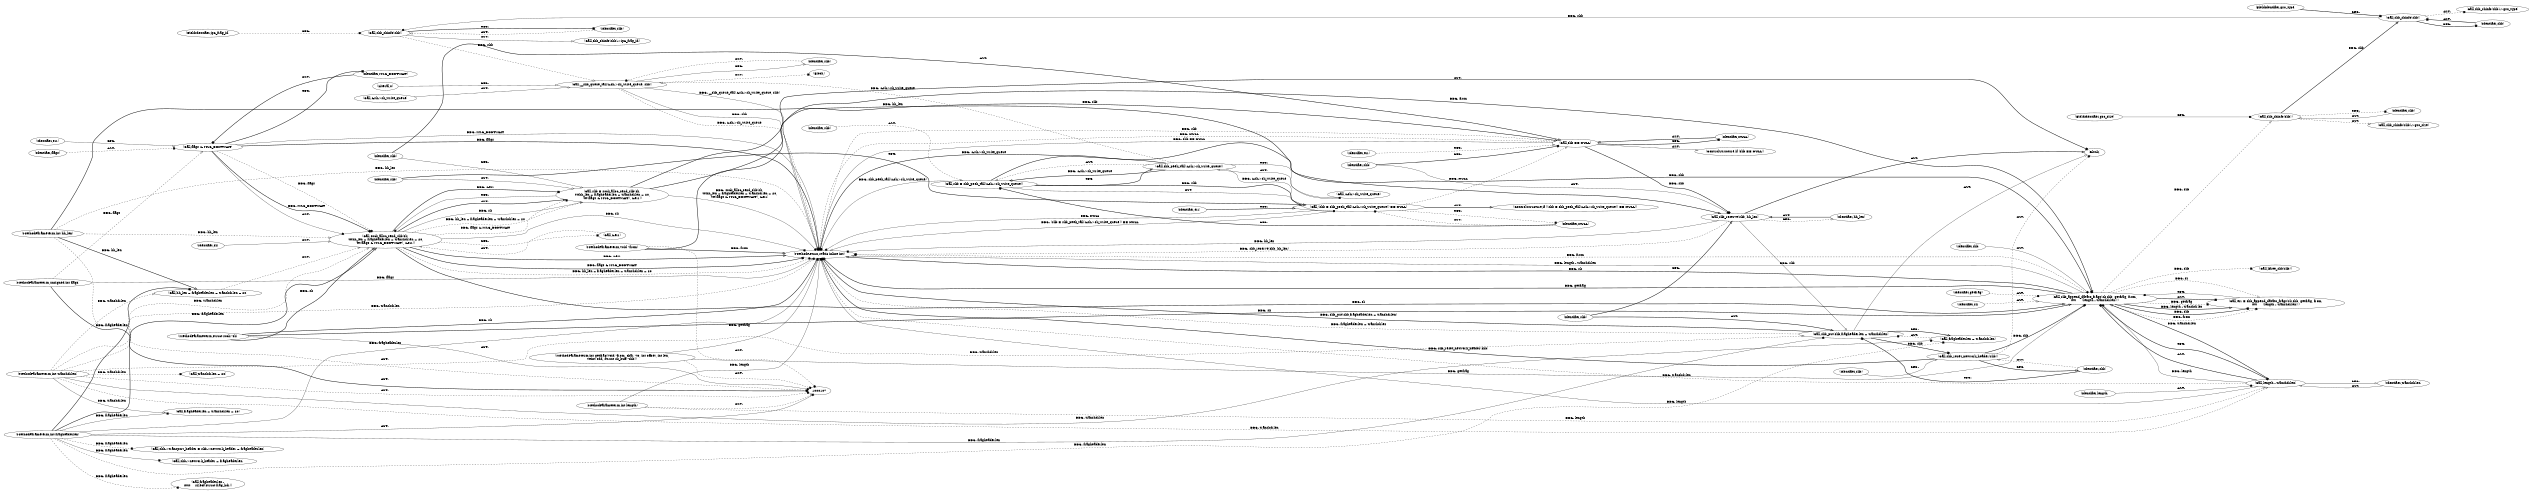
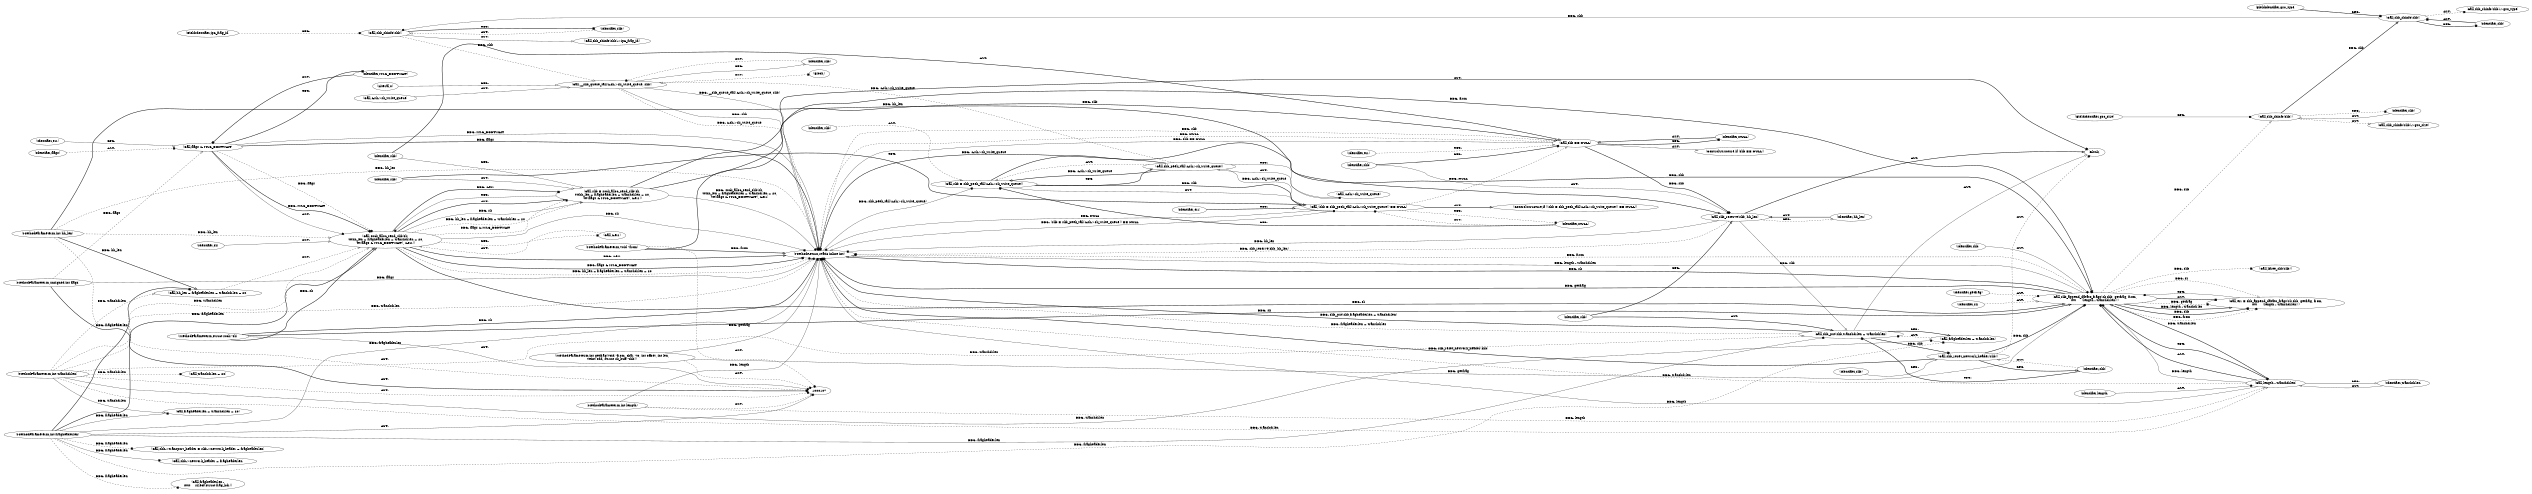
edge "(Call,skb = skb_peek_tail(&sk->sk_write_queue))" -> "(MethodReturn,static inline int)": reversed
node "(Call,skb_put(skb,fragheaderlen + transhdrlen))": label "(Call,skb_put(skb,fragheaderlen + transhdrlen))" -> "(Call,skb_put(skb,transhdrlen + transhdrlen))"
